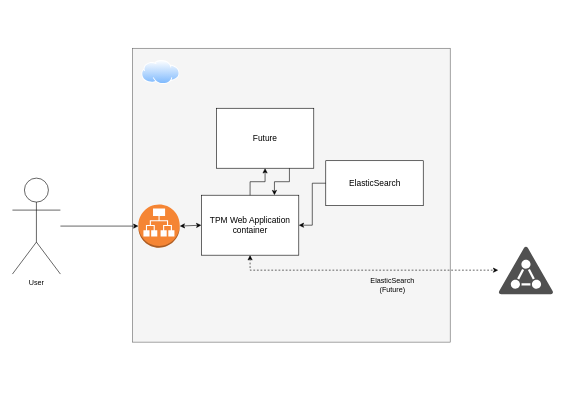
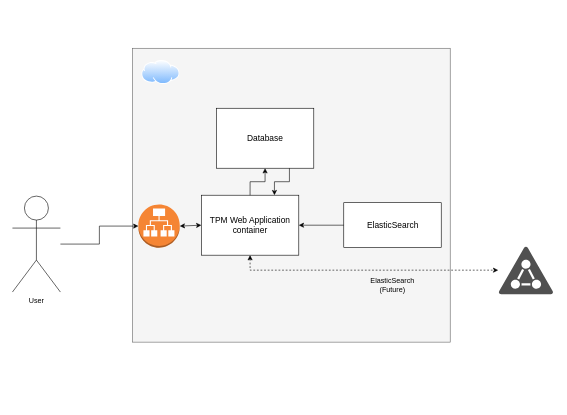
node "Future": label "Future" -> "Database"
node "ElasticSearch": moved (375, 183) -> (393, 225)
node "User": moved (36, 226) -> (36, 244)
